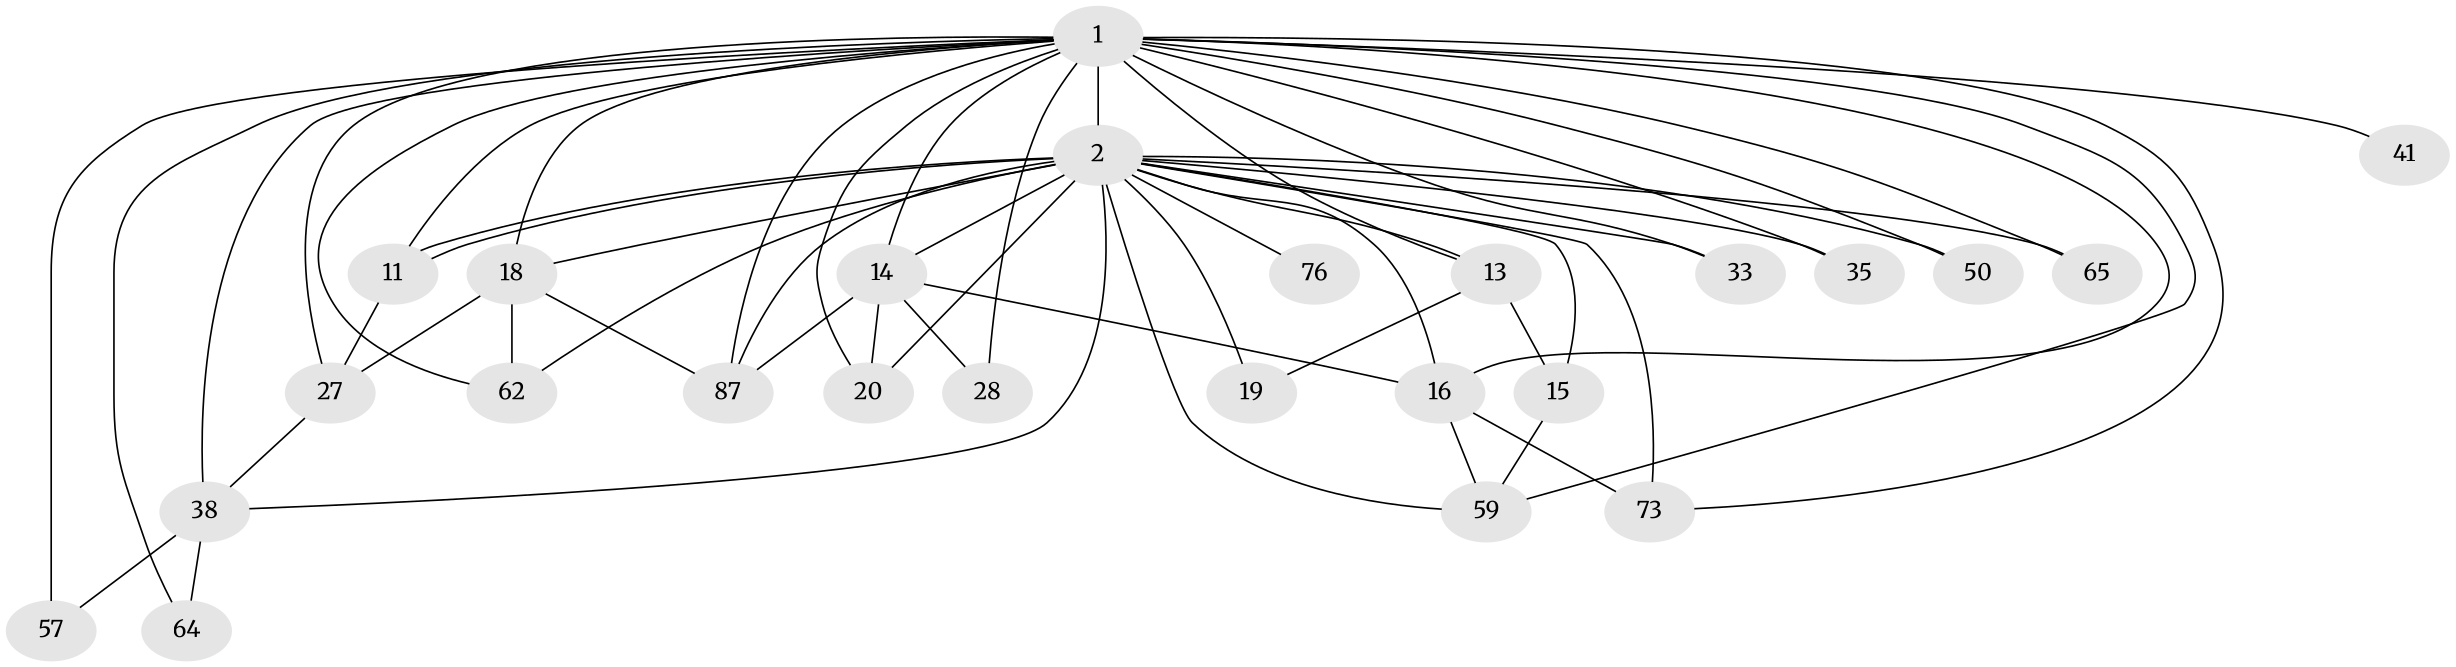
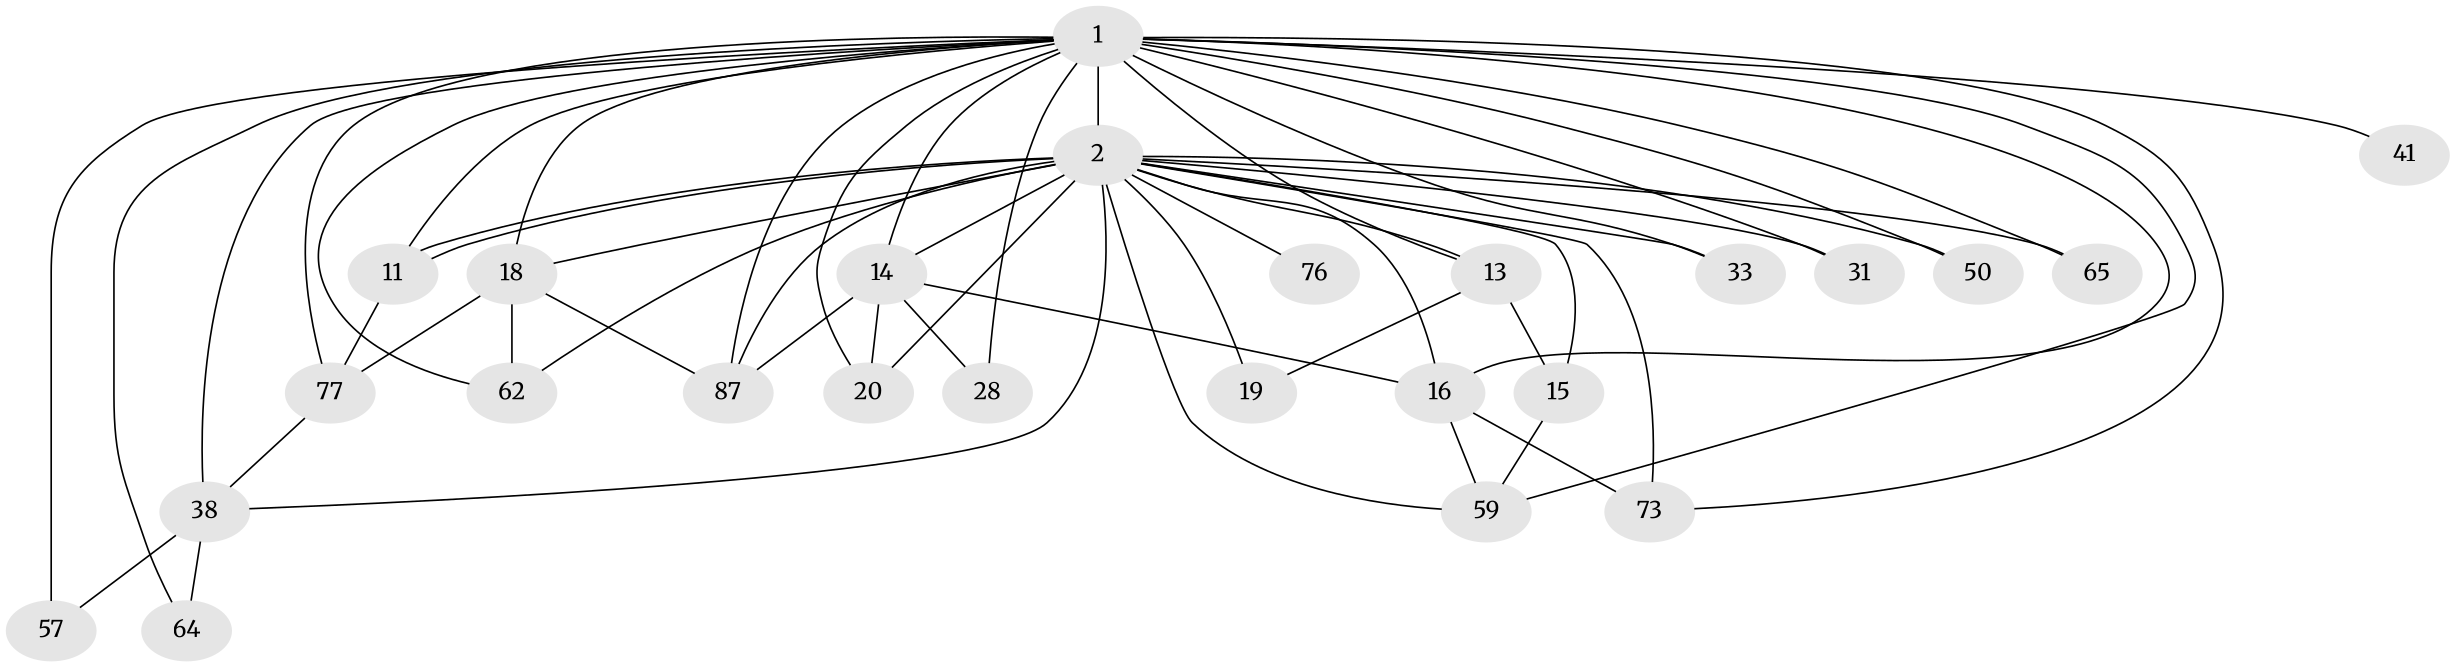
node "35": label "35" -> "31"
node "27": label "27" -> "77"
